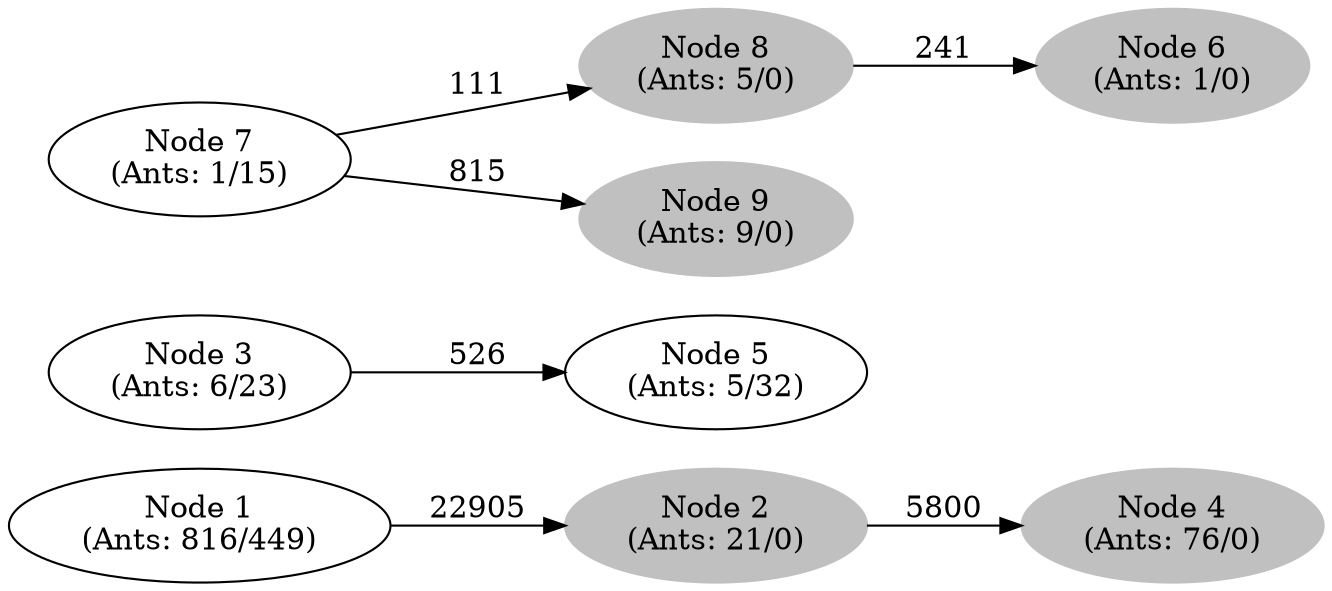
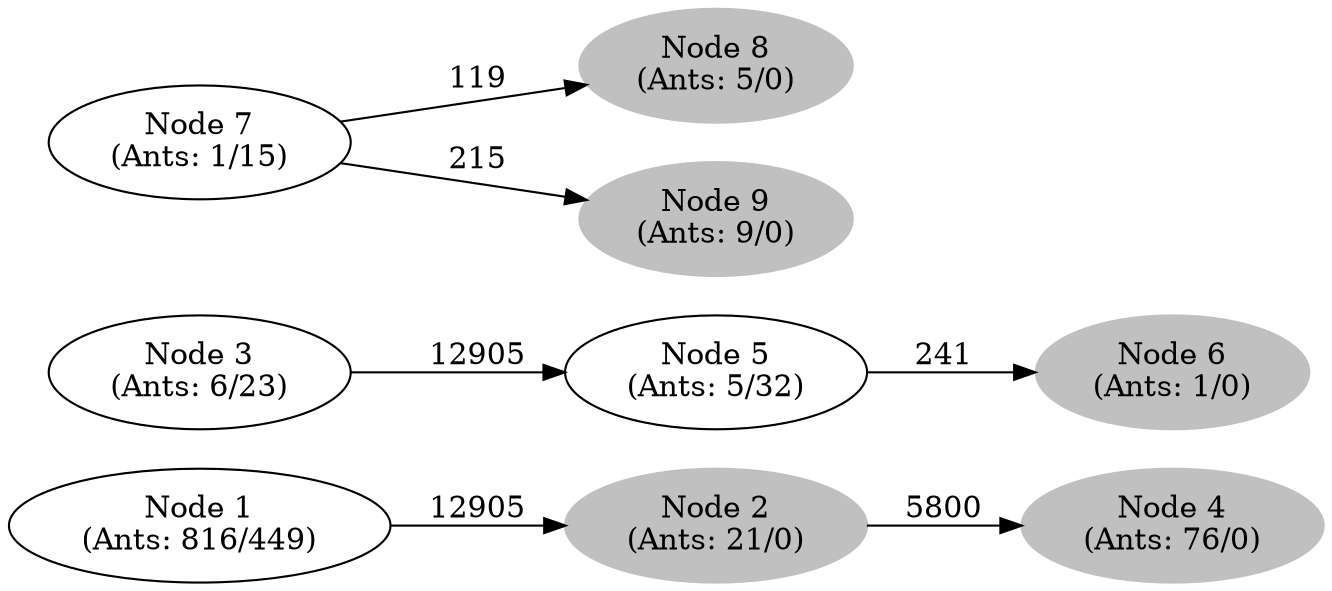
edge "Node 8 (Ants: 5/0)" -> "Node 6 (Ants: 1/0)": now "Node 5 (Ants: 5/32)" -> "Node 6 (Ants: 1/0)"
edge "Node 7 (Ants: 1/15)" -> "Node 8 (Ants: 5/0)": label "111" -> "119"
edge "Node 7 (Ants: 1/15)" -> "Node 9 (Ants: 9/0)": label "815" -> "215"
edge "Node 3 (Ants: 6/23)" -> "Node 5 (Ants: 5/32)": label "526" -> "12905"
edge "Node 1 (Ants: 816/449)" -> "Node 2 (Ants: 21/0)": label "22905" -> "12905"
